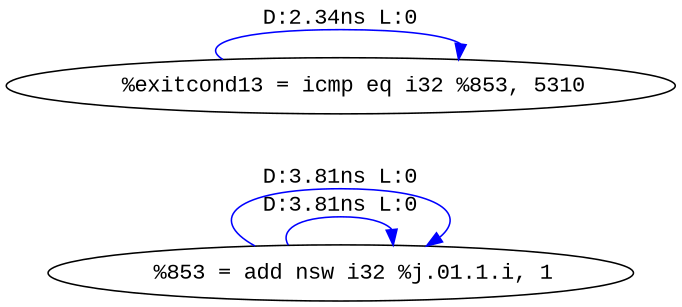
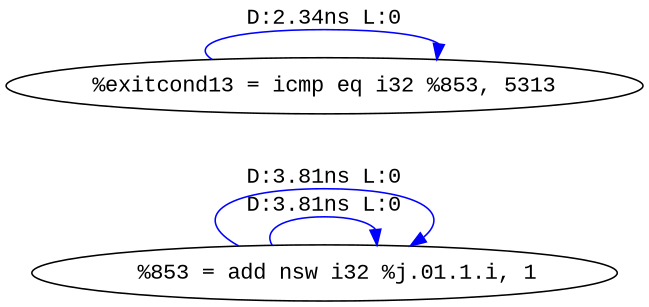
node "%exitcond13 = icmp eq i32 %853, 5310": label "%exitcond13 = icmp eq i32 %853, 5310" -> "%exitcond13 = icmp eq i32 %853, 5313"
